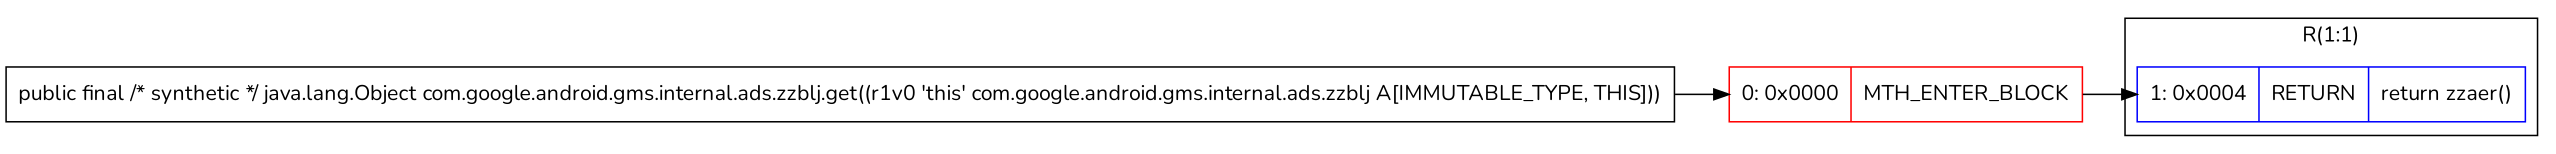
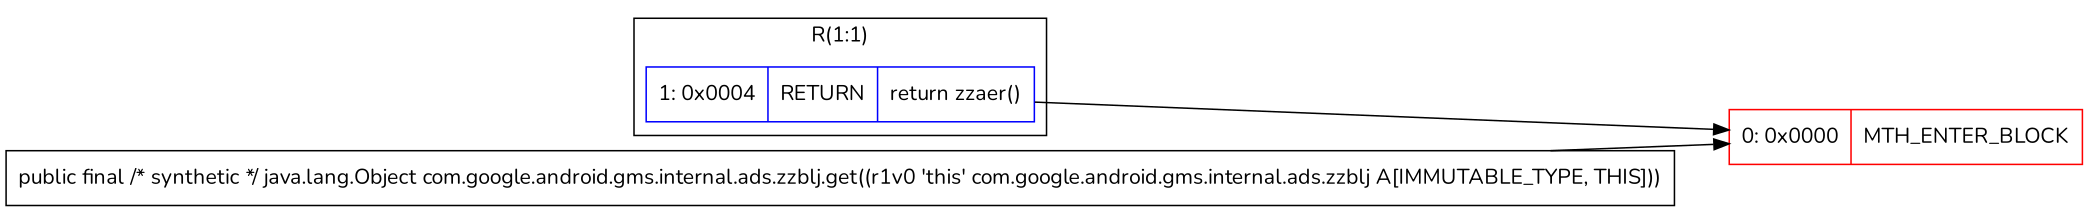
edge "0: 0x0000" -> "1: 0x0004": reversed
